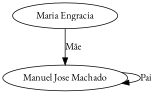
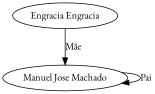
node "Maria Engracia": label "Maria Engracia" -> "Engracia Engracia"
